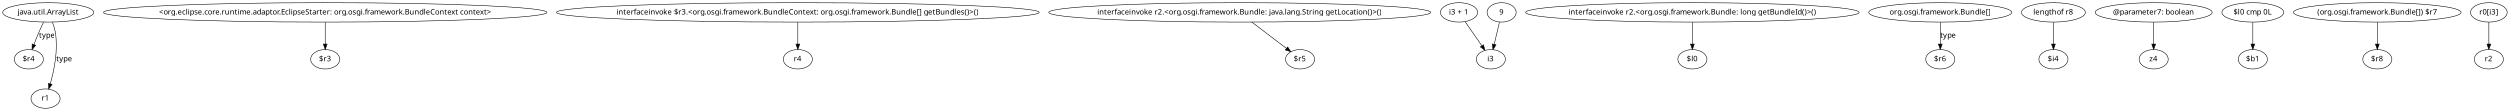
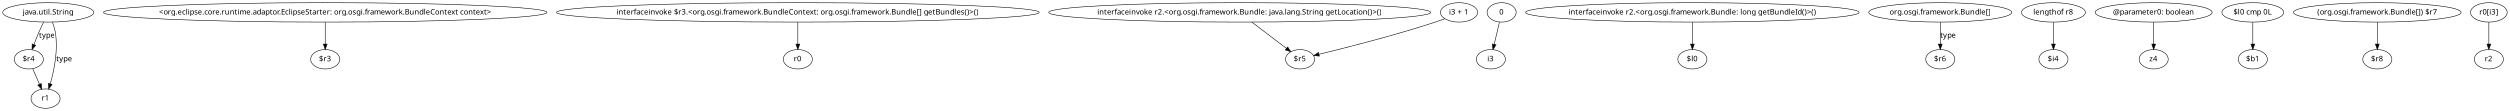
node "java.util.ArrayList": label "java.util.ArrayList" -> "java.util.String"
node "9": label "9" -> "0"
node "@parameter7: boolean": label "@parameter7: boolean" -> "@parameter0: boolean"
edge "i3 + 1" -> "i3": now "i3 + 1" -> "$r5"
node "r4": label "r4" -> "r0"
edge "$r4" -> "r1": added
